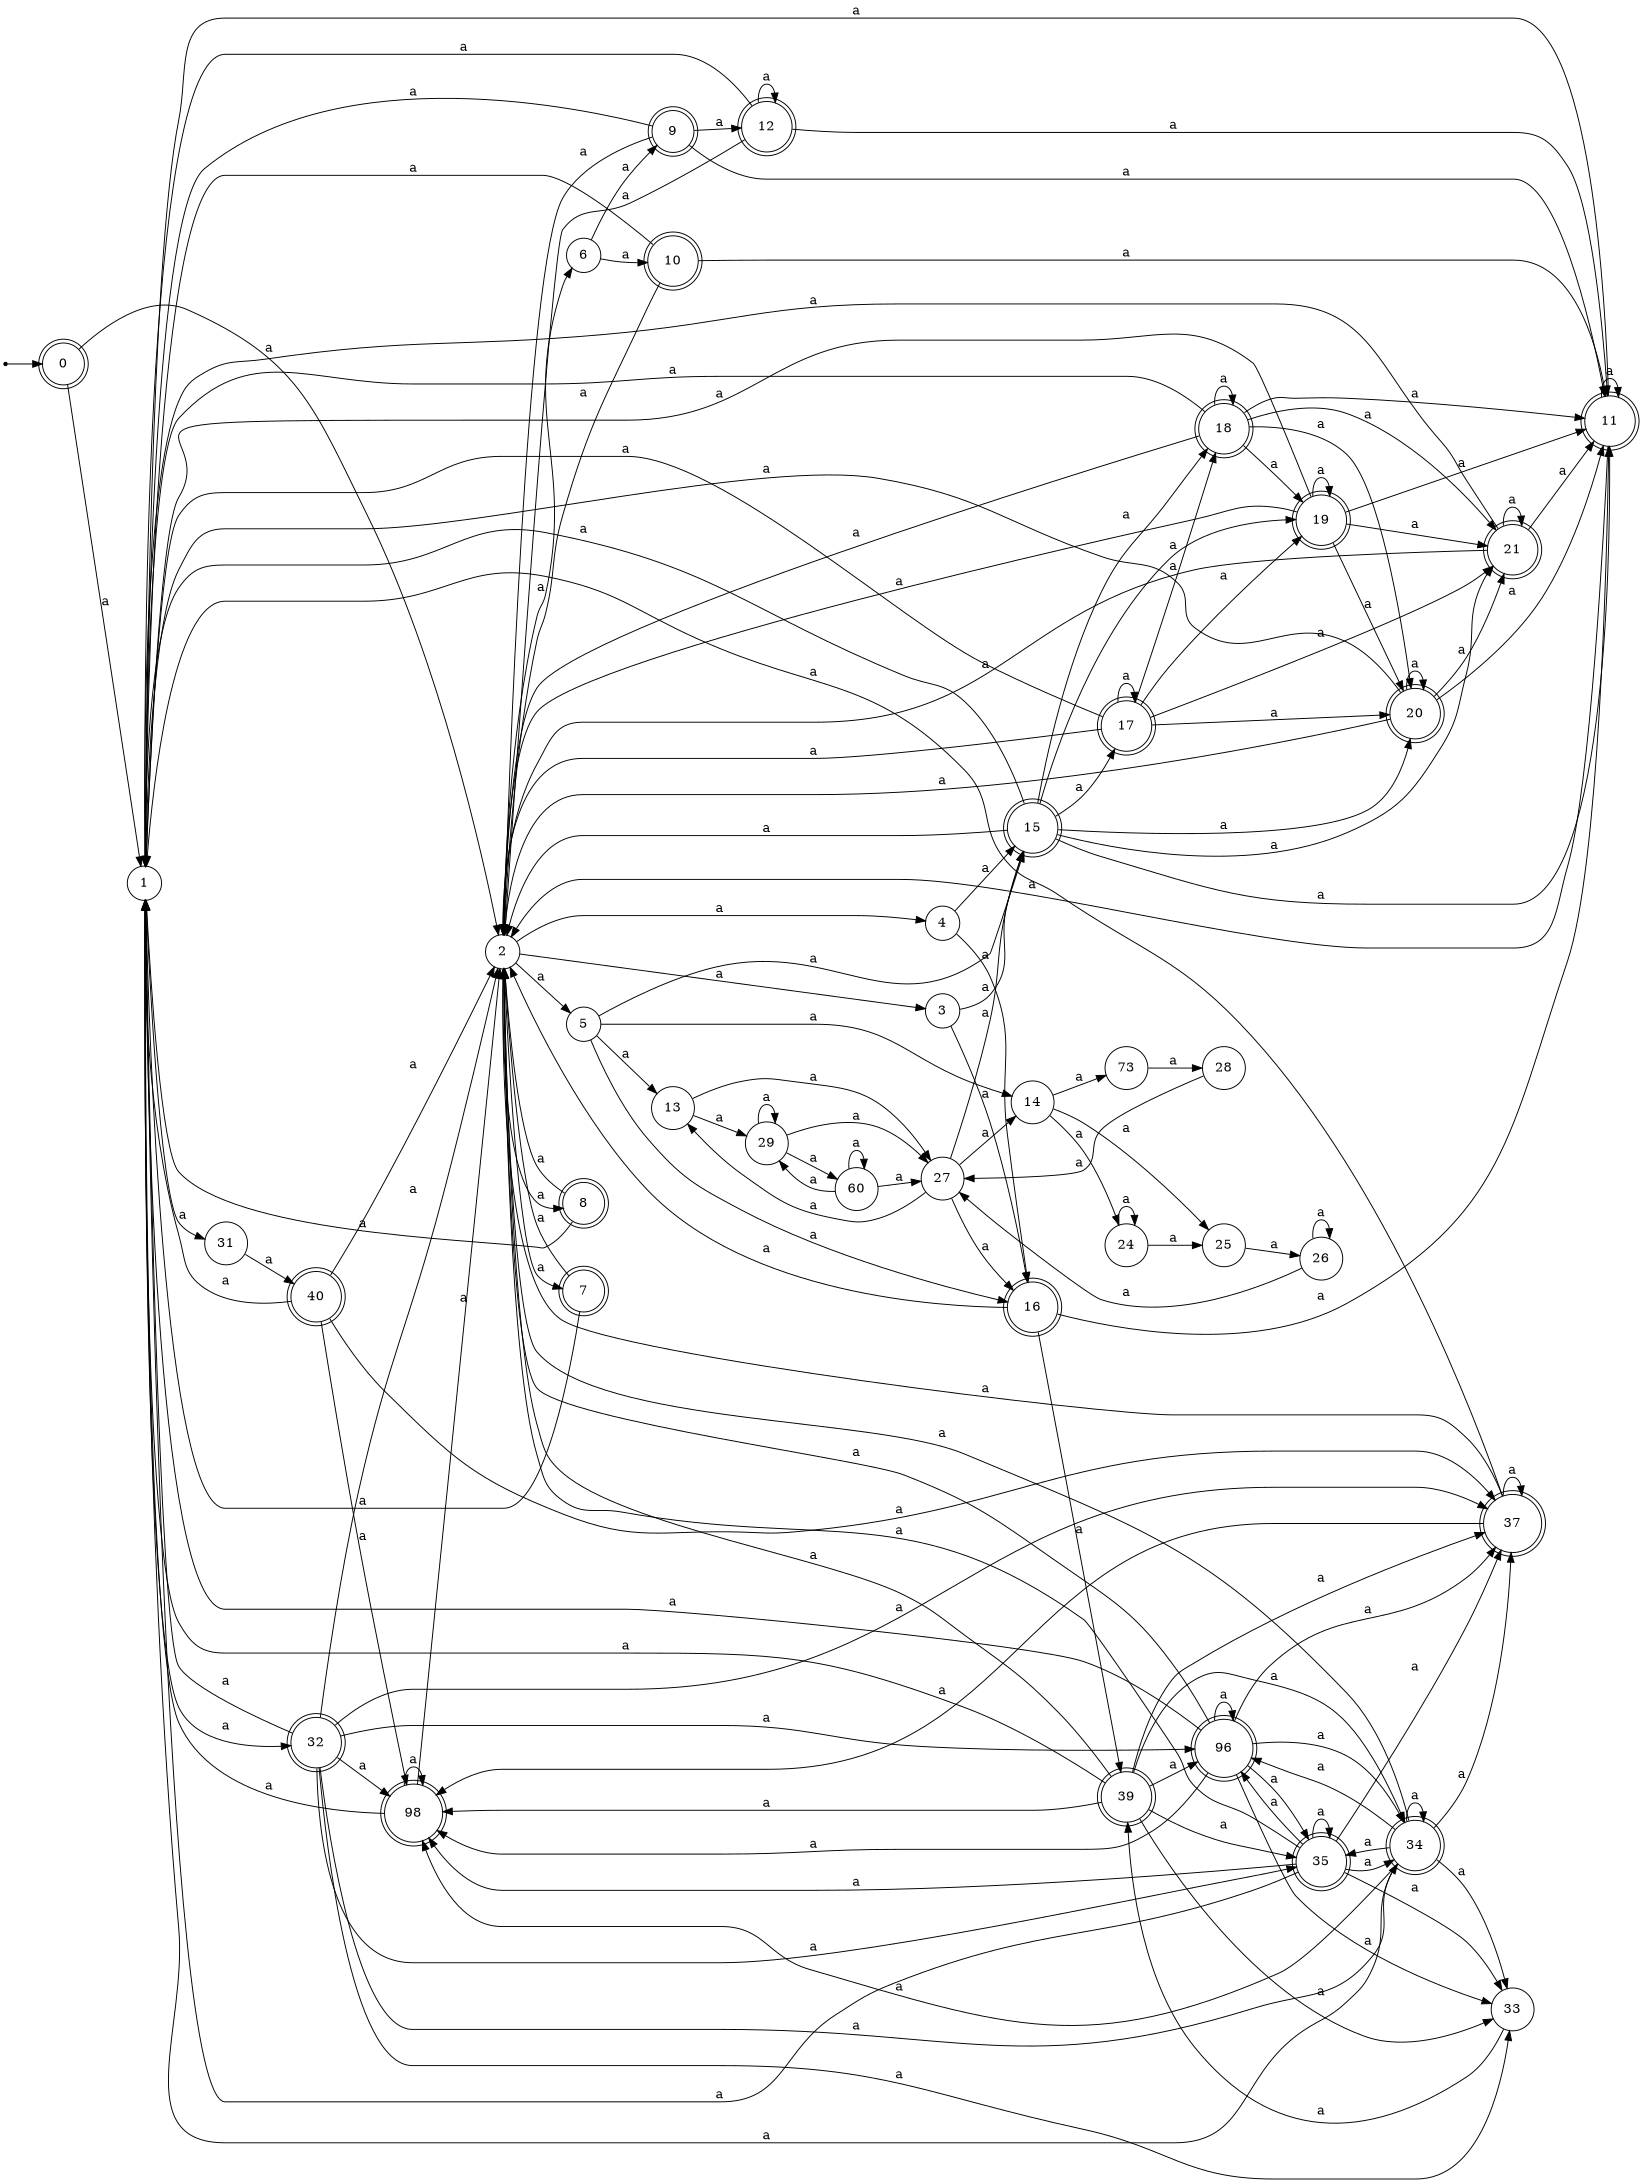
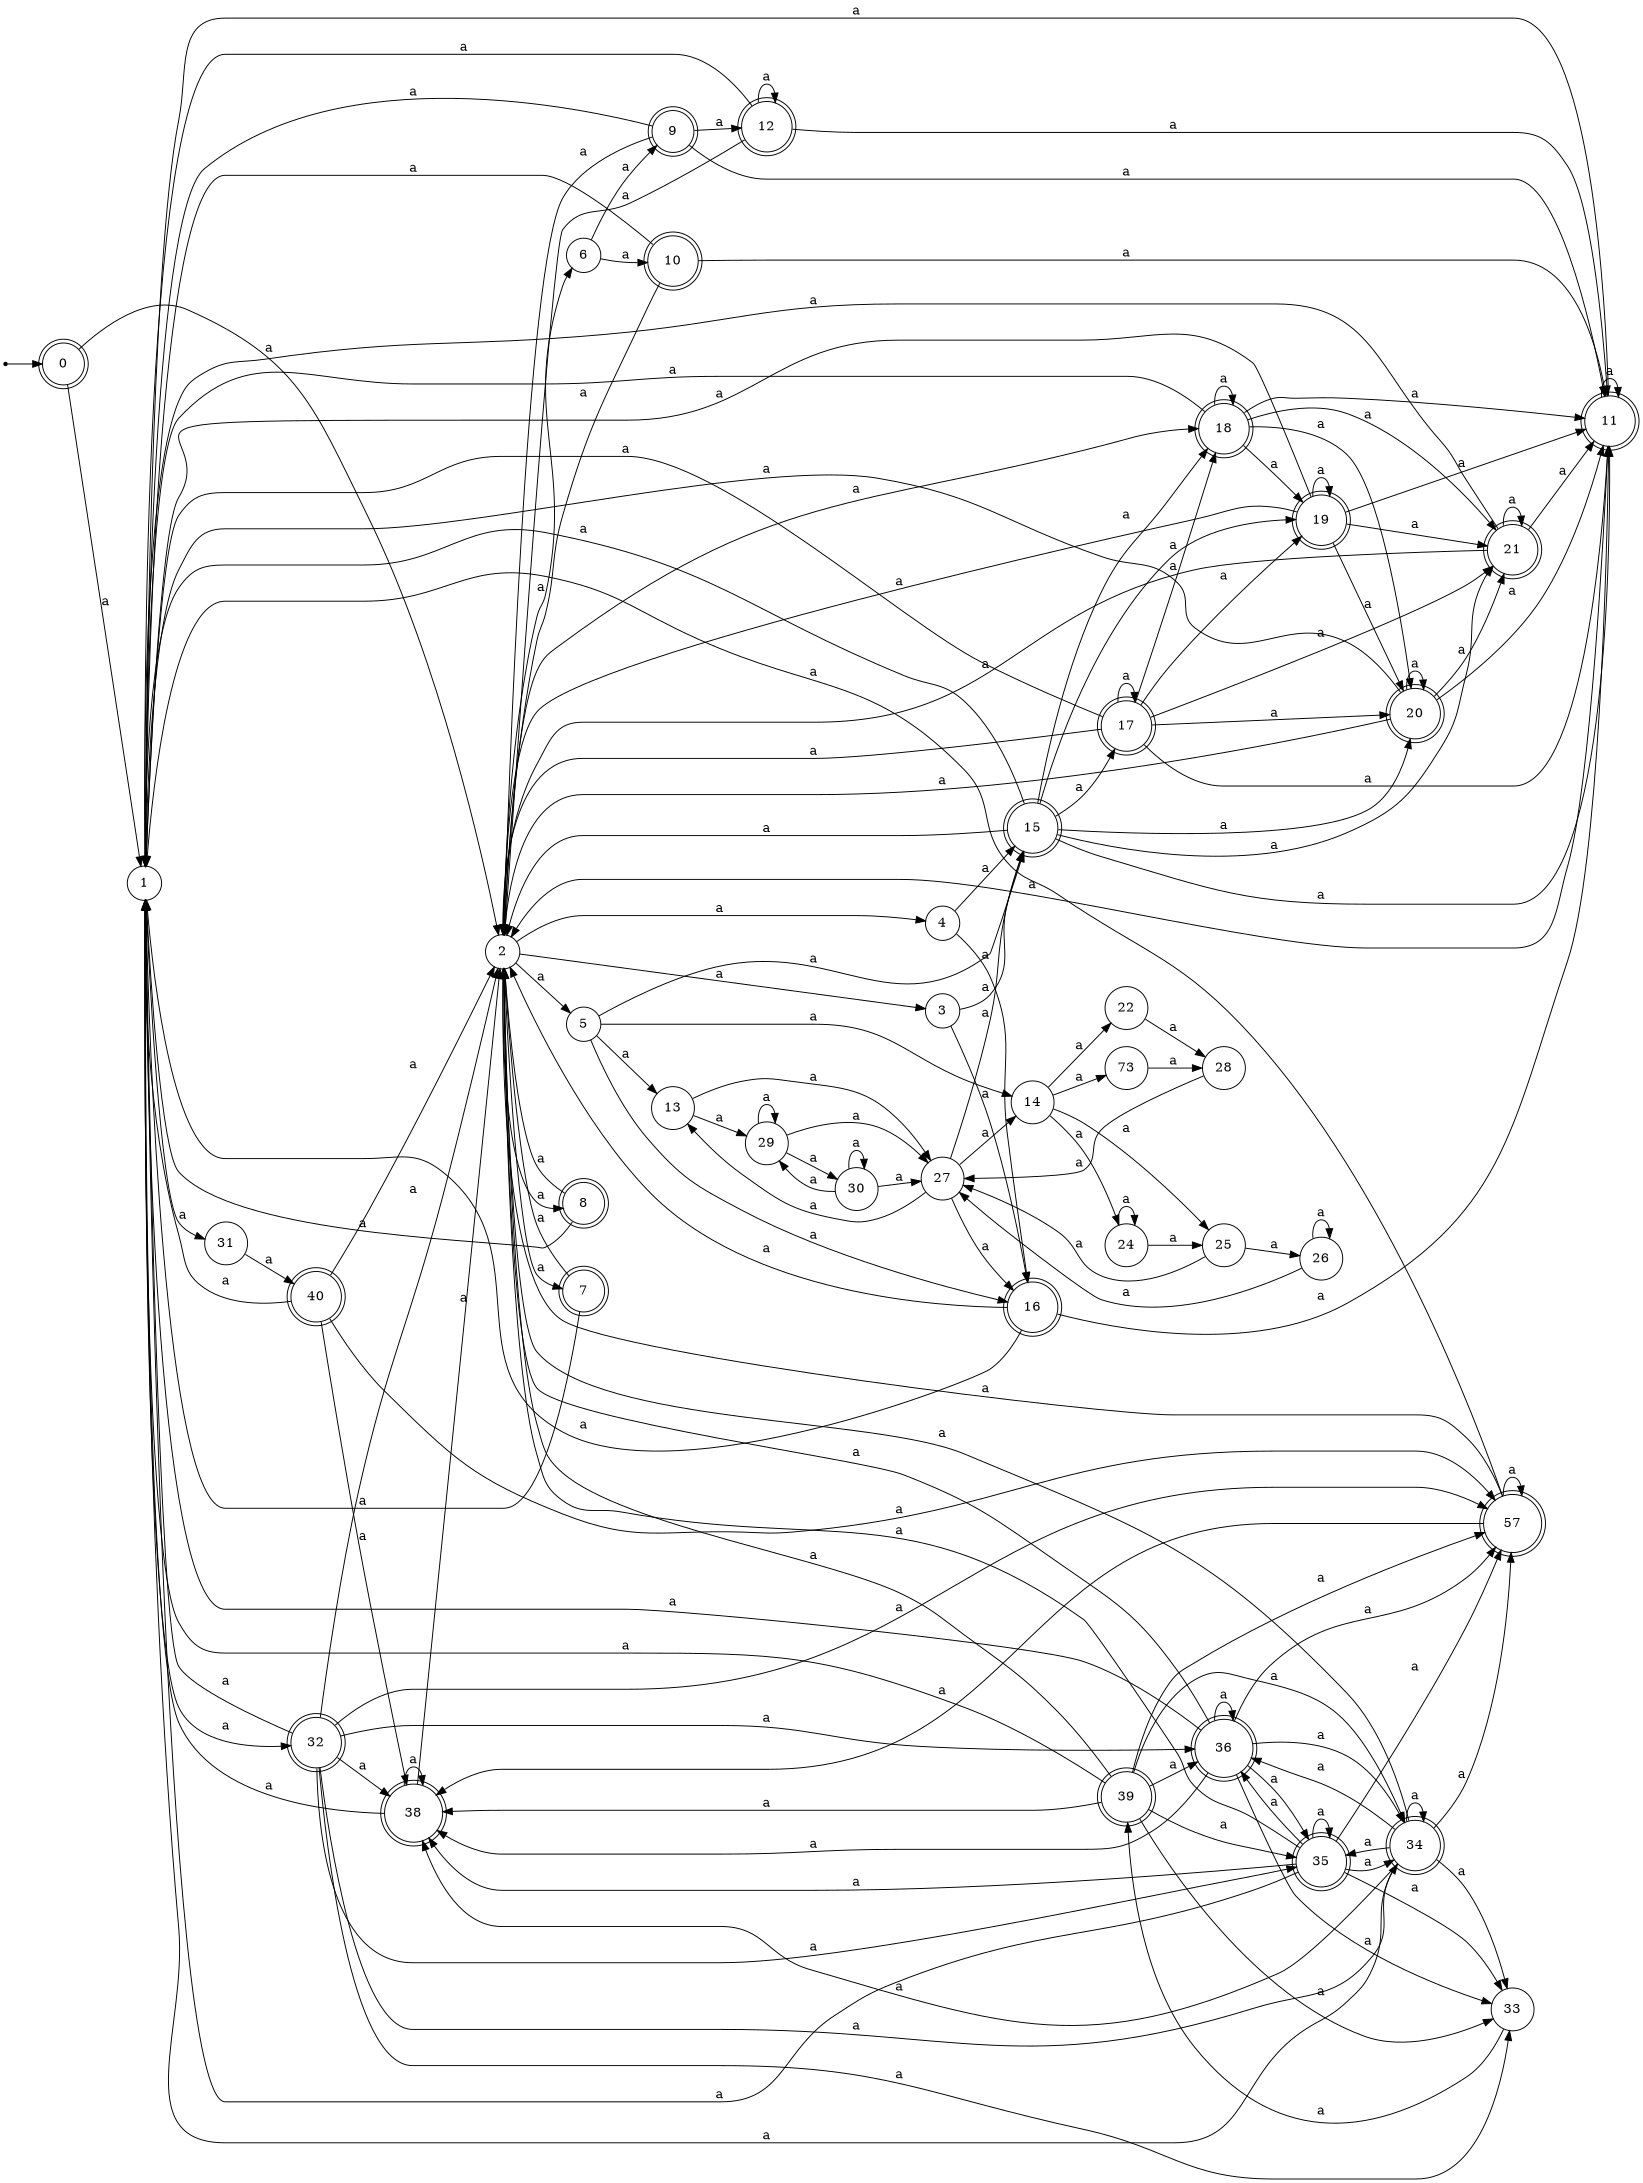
edge "18" -> "2": reversed
edge "17" -> "11": added, label "a"
node "22": added
node "60": label "60" -> "30"
edge "25" -> "27": added, label "a"
node "37": label "37" -> "57"
edge "16" -> "39": now "16" -> "1"
node "96": label "96" -> "36"
node "98": label "98" -> "38"
